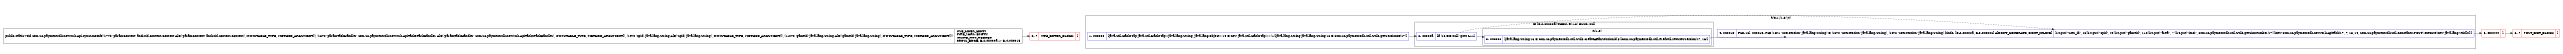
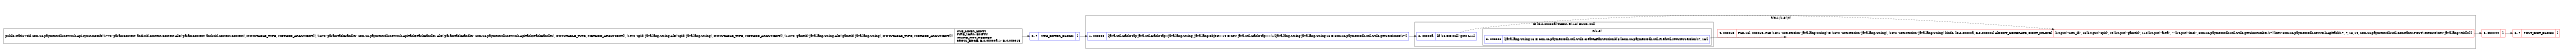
node "4: 0x0015": color blue -> red
node "0: ?": color red -> blue
edge "0: ?" -> "1: 0x0000": added
edge "2: 0x000a" -> "3: 0x000c": removed
